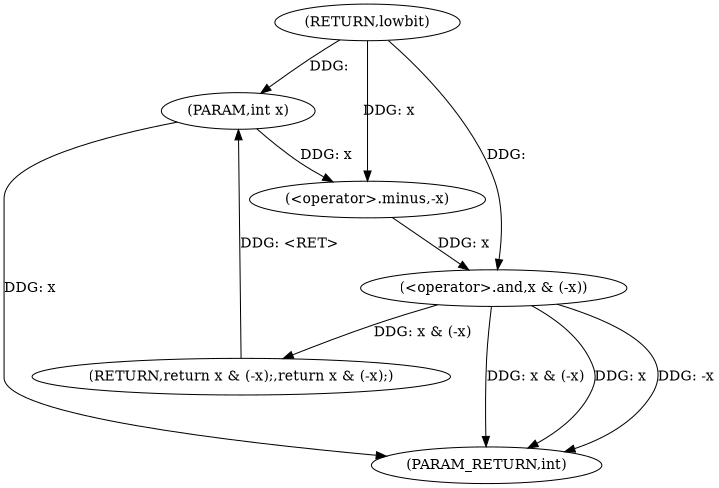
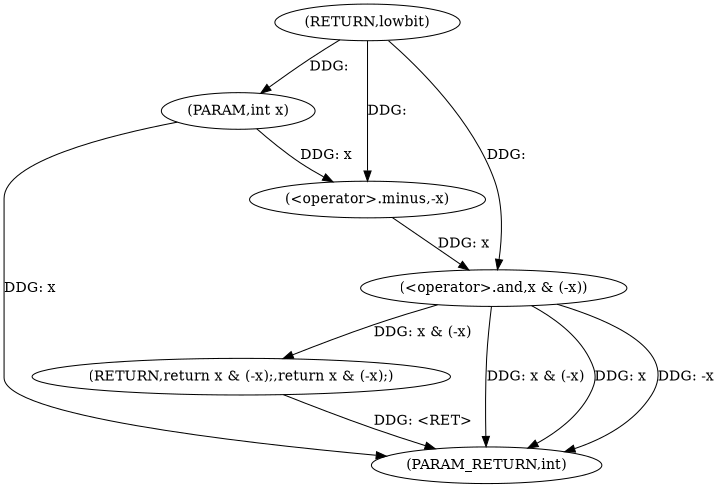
edge "(RETURN,lowbit)" -> "(<operator>.minus,-x)": label "DDG: x" -> "DDG: "
edge "(RETURN,return x & (-x);,return x & (-x);)" -> "(PARAM,int x)": now "(RETURN,return x & (-x);,return x & (-x);)" -> "(PARAM_RETURN,int)"
